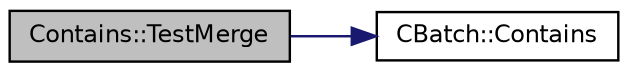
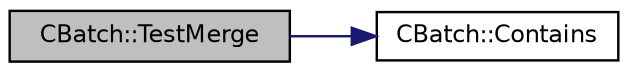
node "Contains::TestMerge": label "Contains::TestMerge" -> "CBatch::TestMerge"
